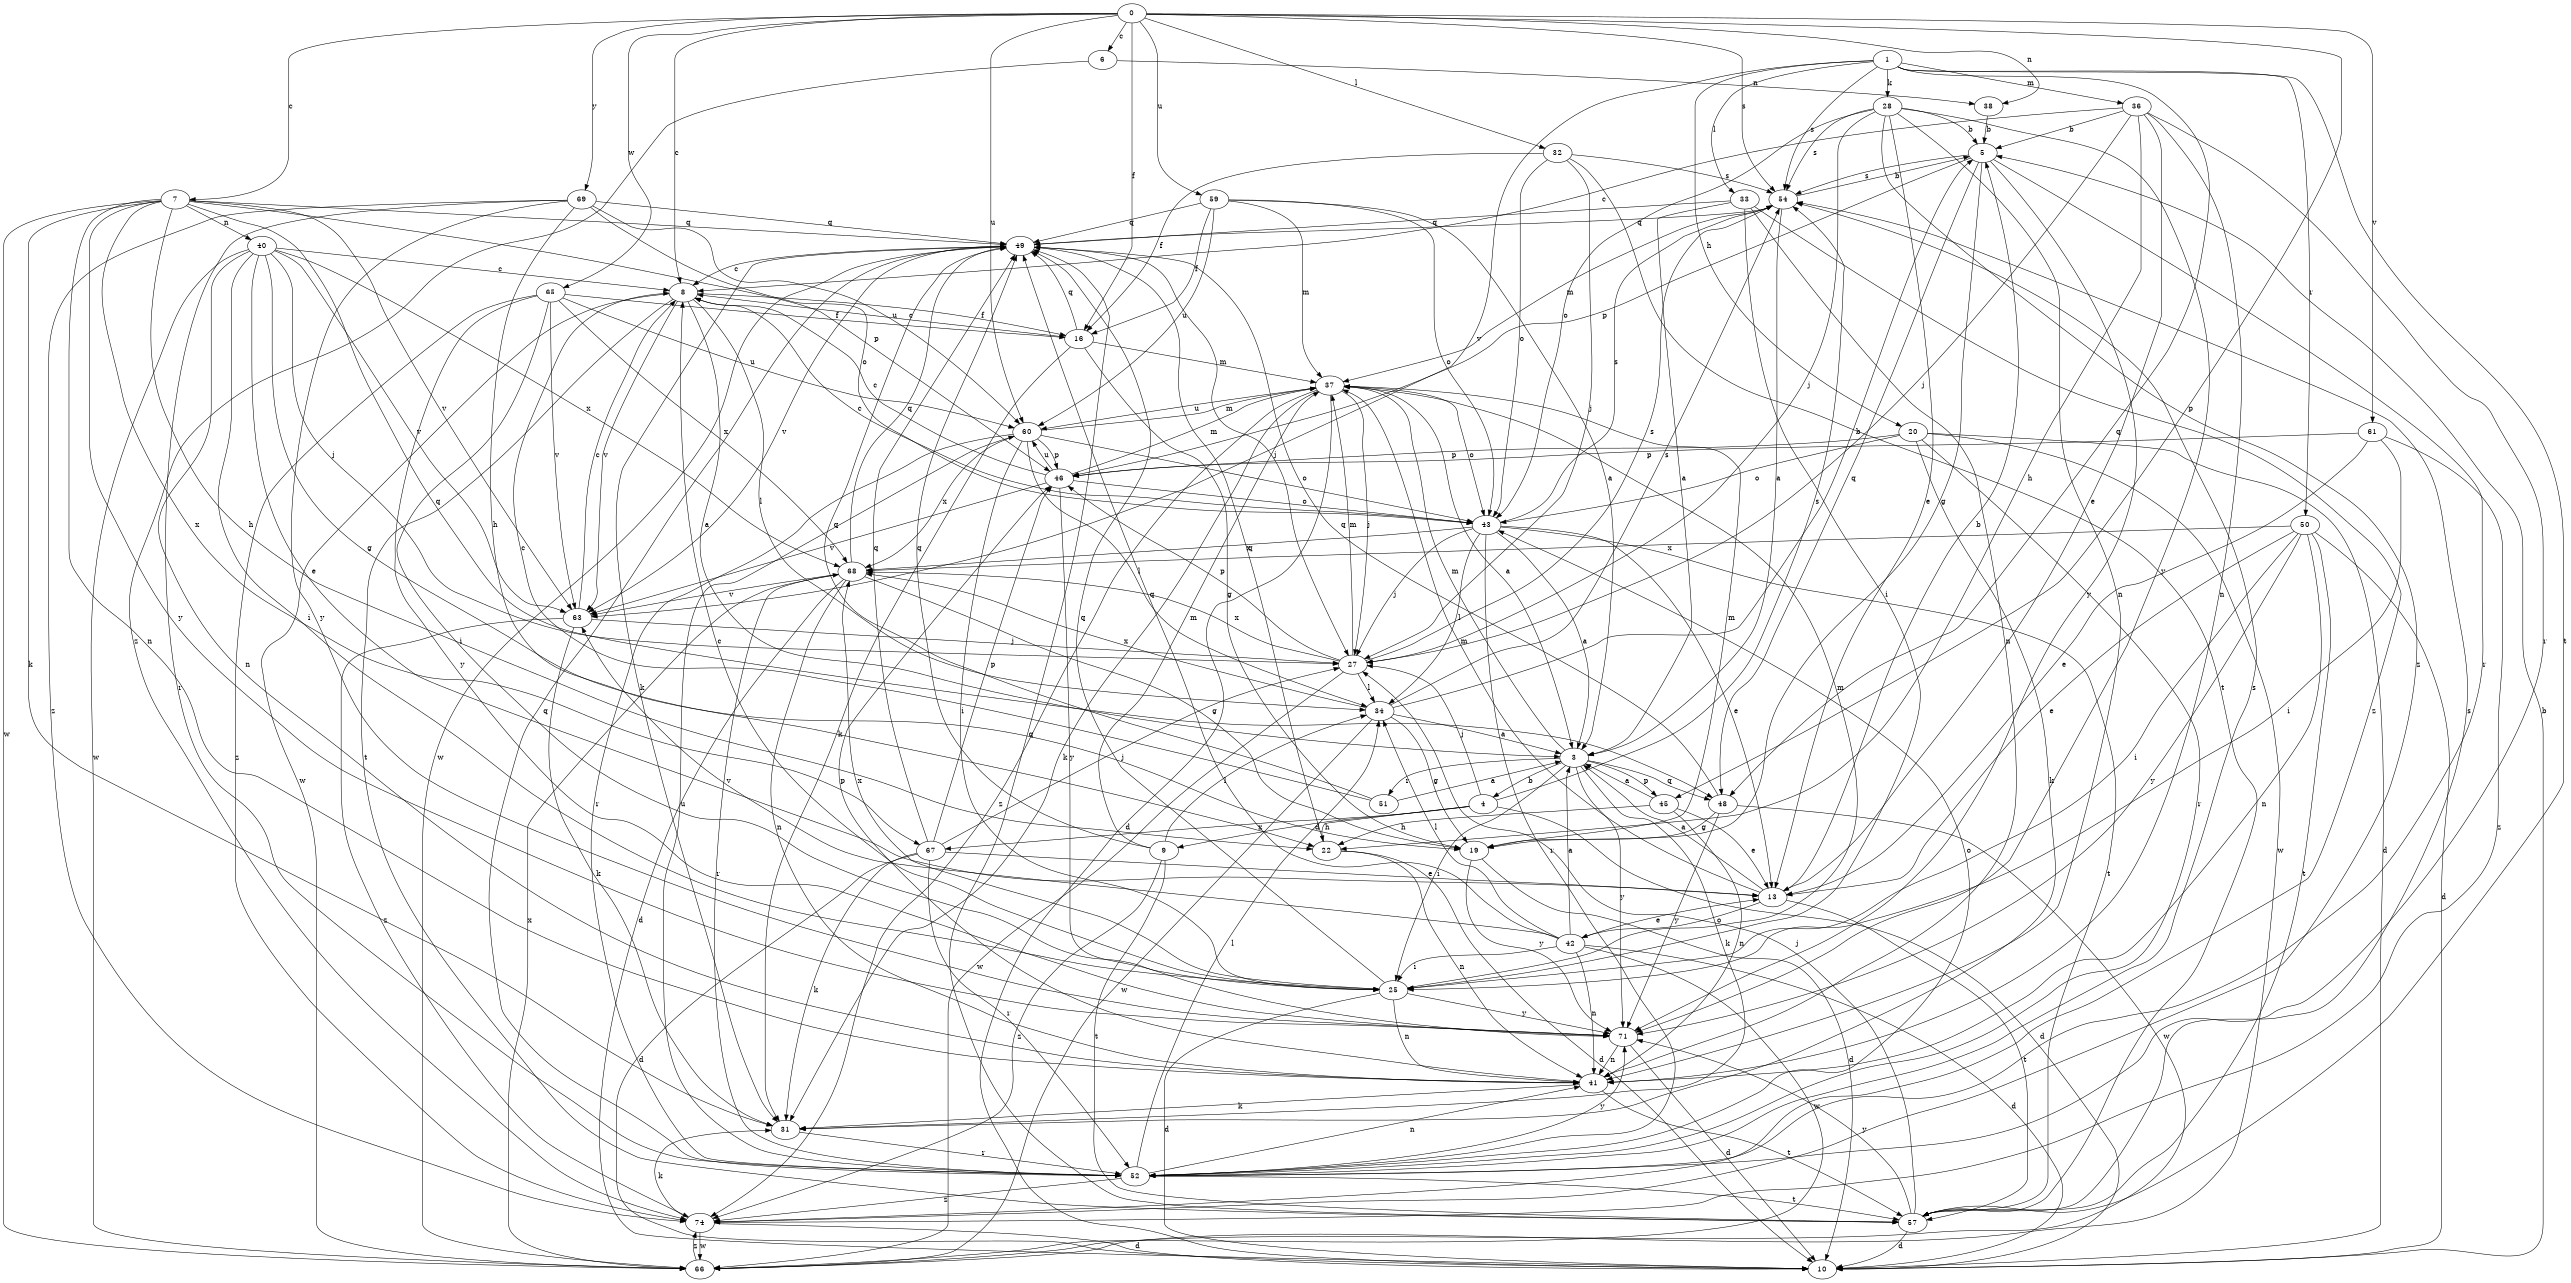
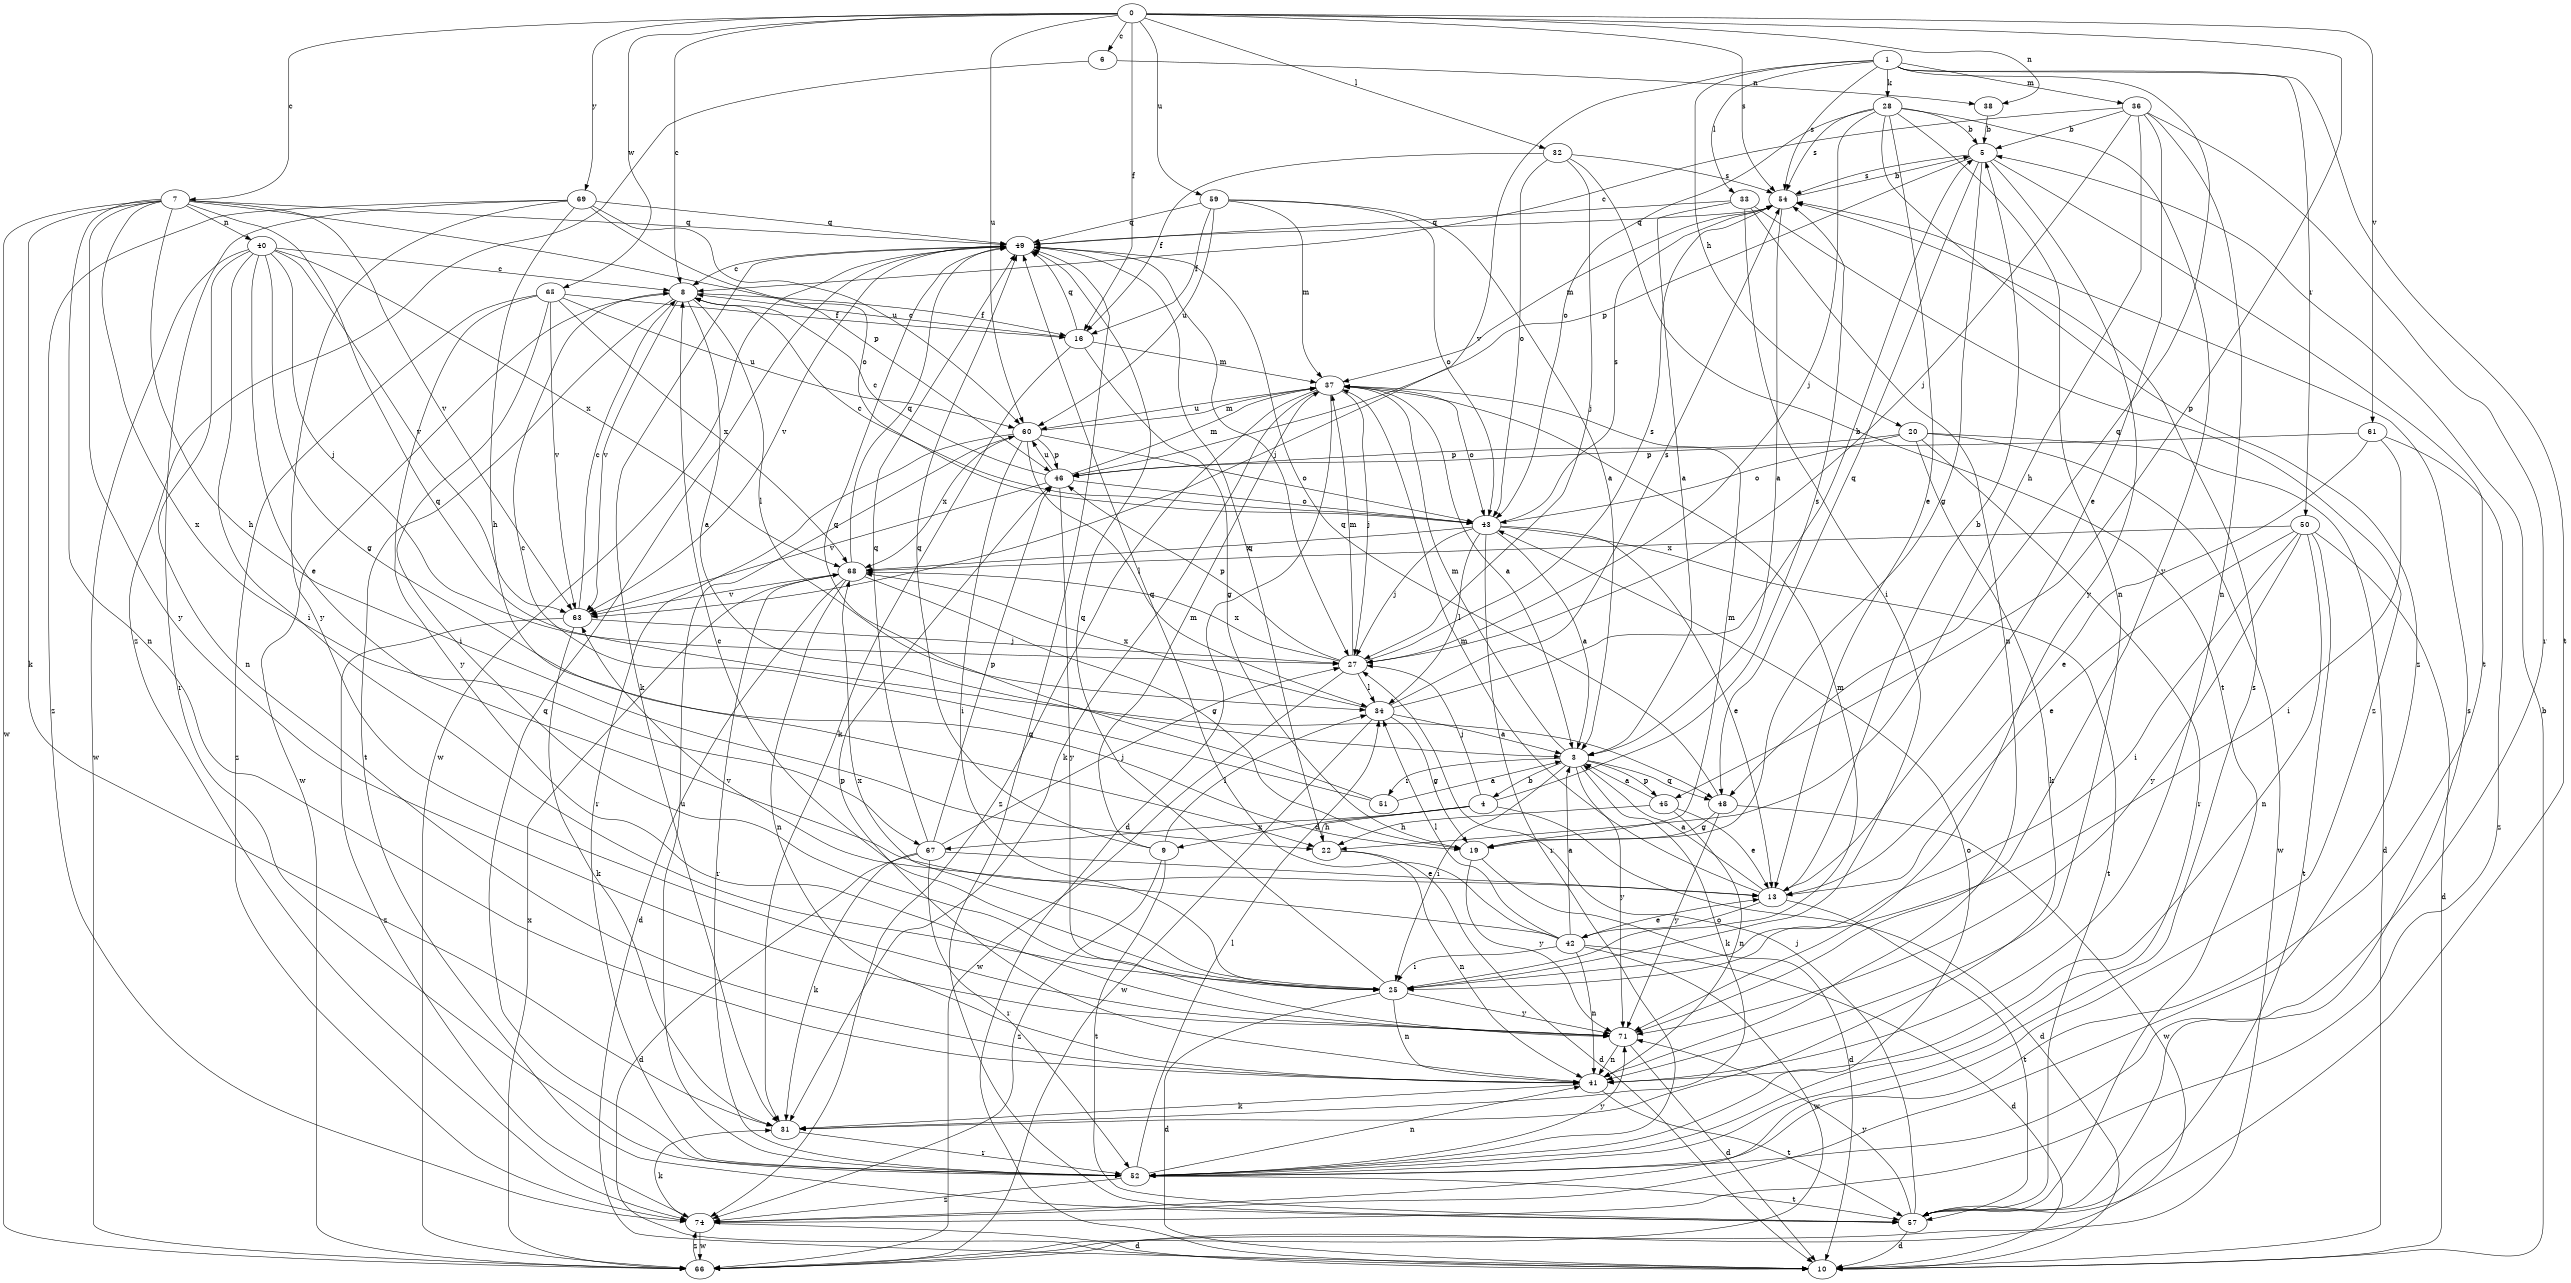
edge "5" -> "52": label "r" -> "t"
